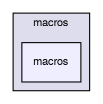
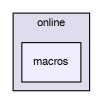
cluster "macros": label "macros" -> "online"
